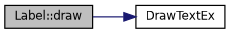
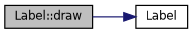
node "DrawTextEx": label "DrawTextEx" -> "Label"
